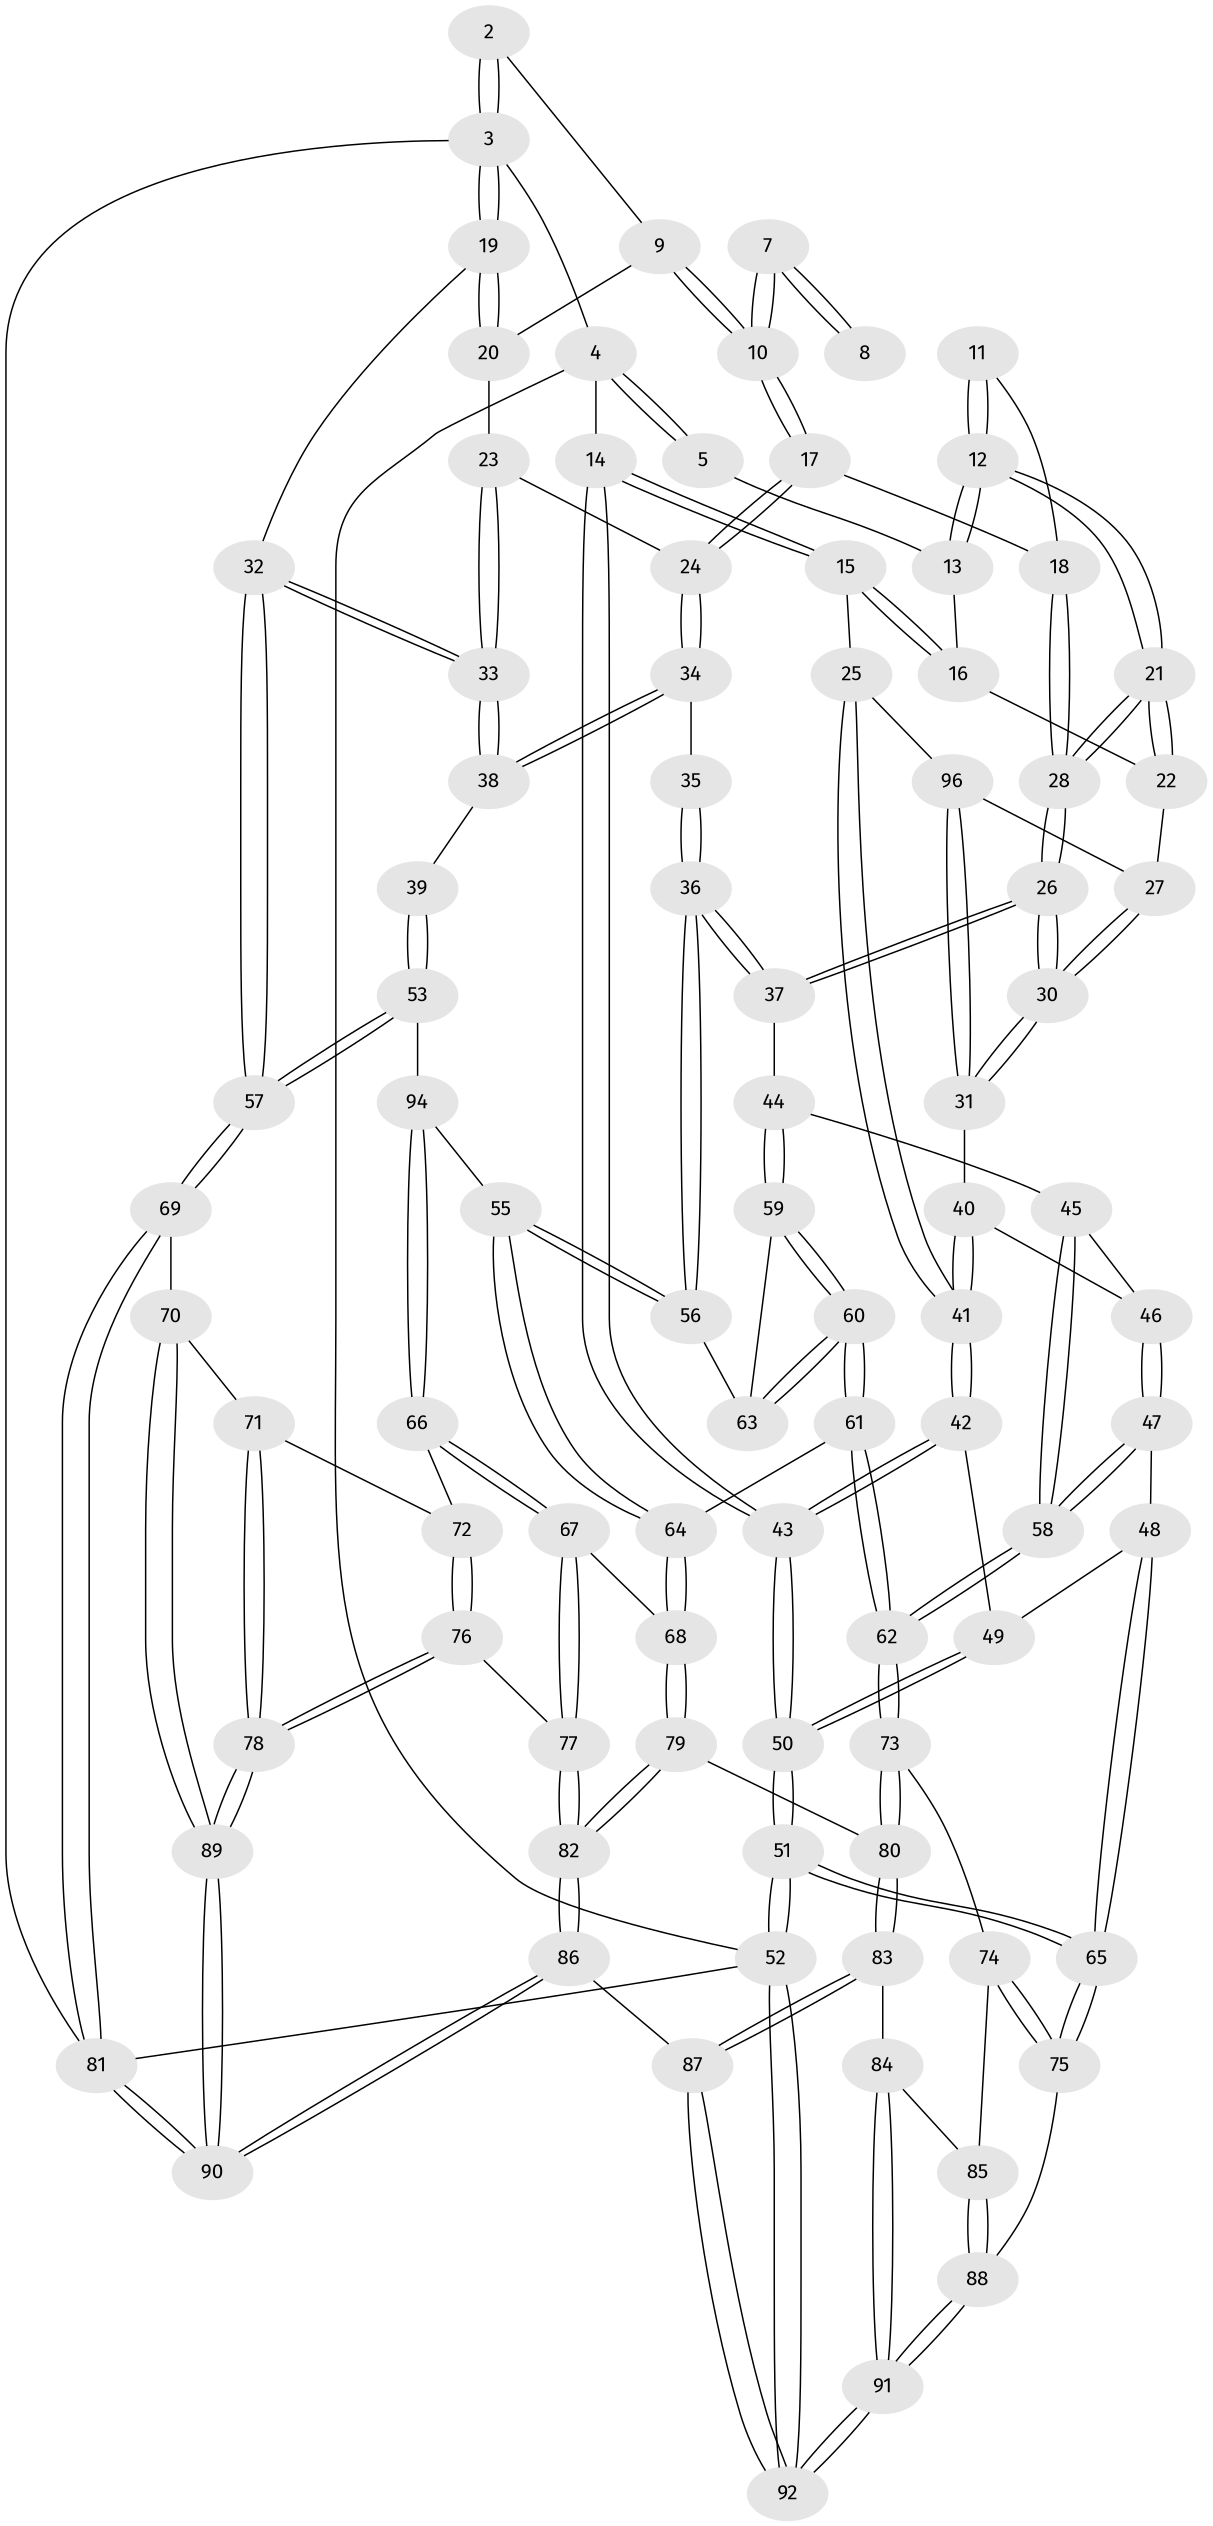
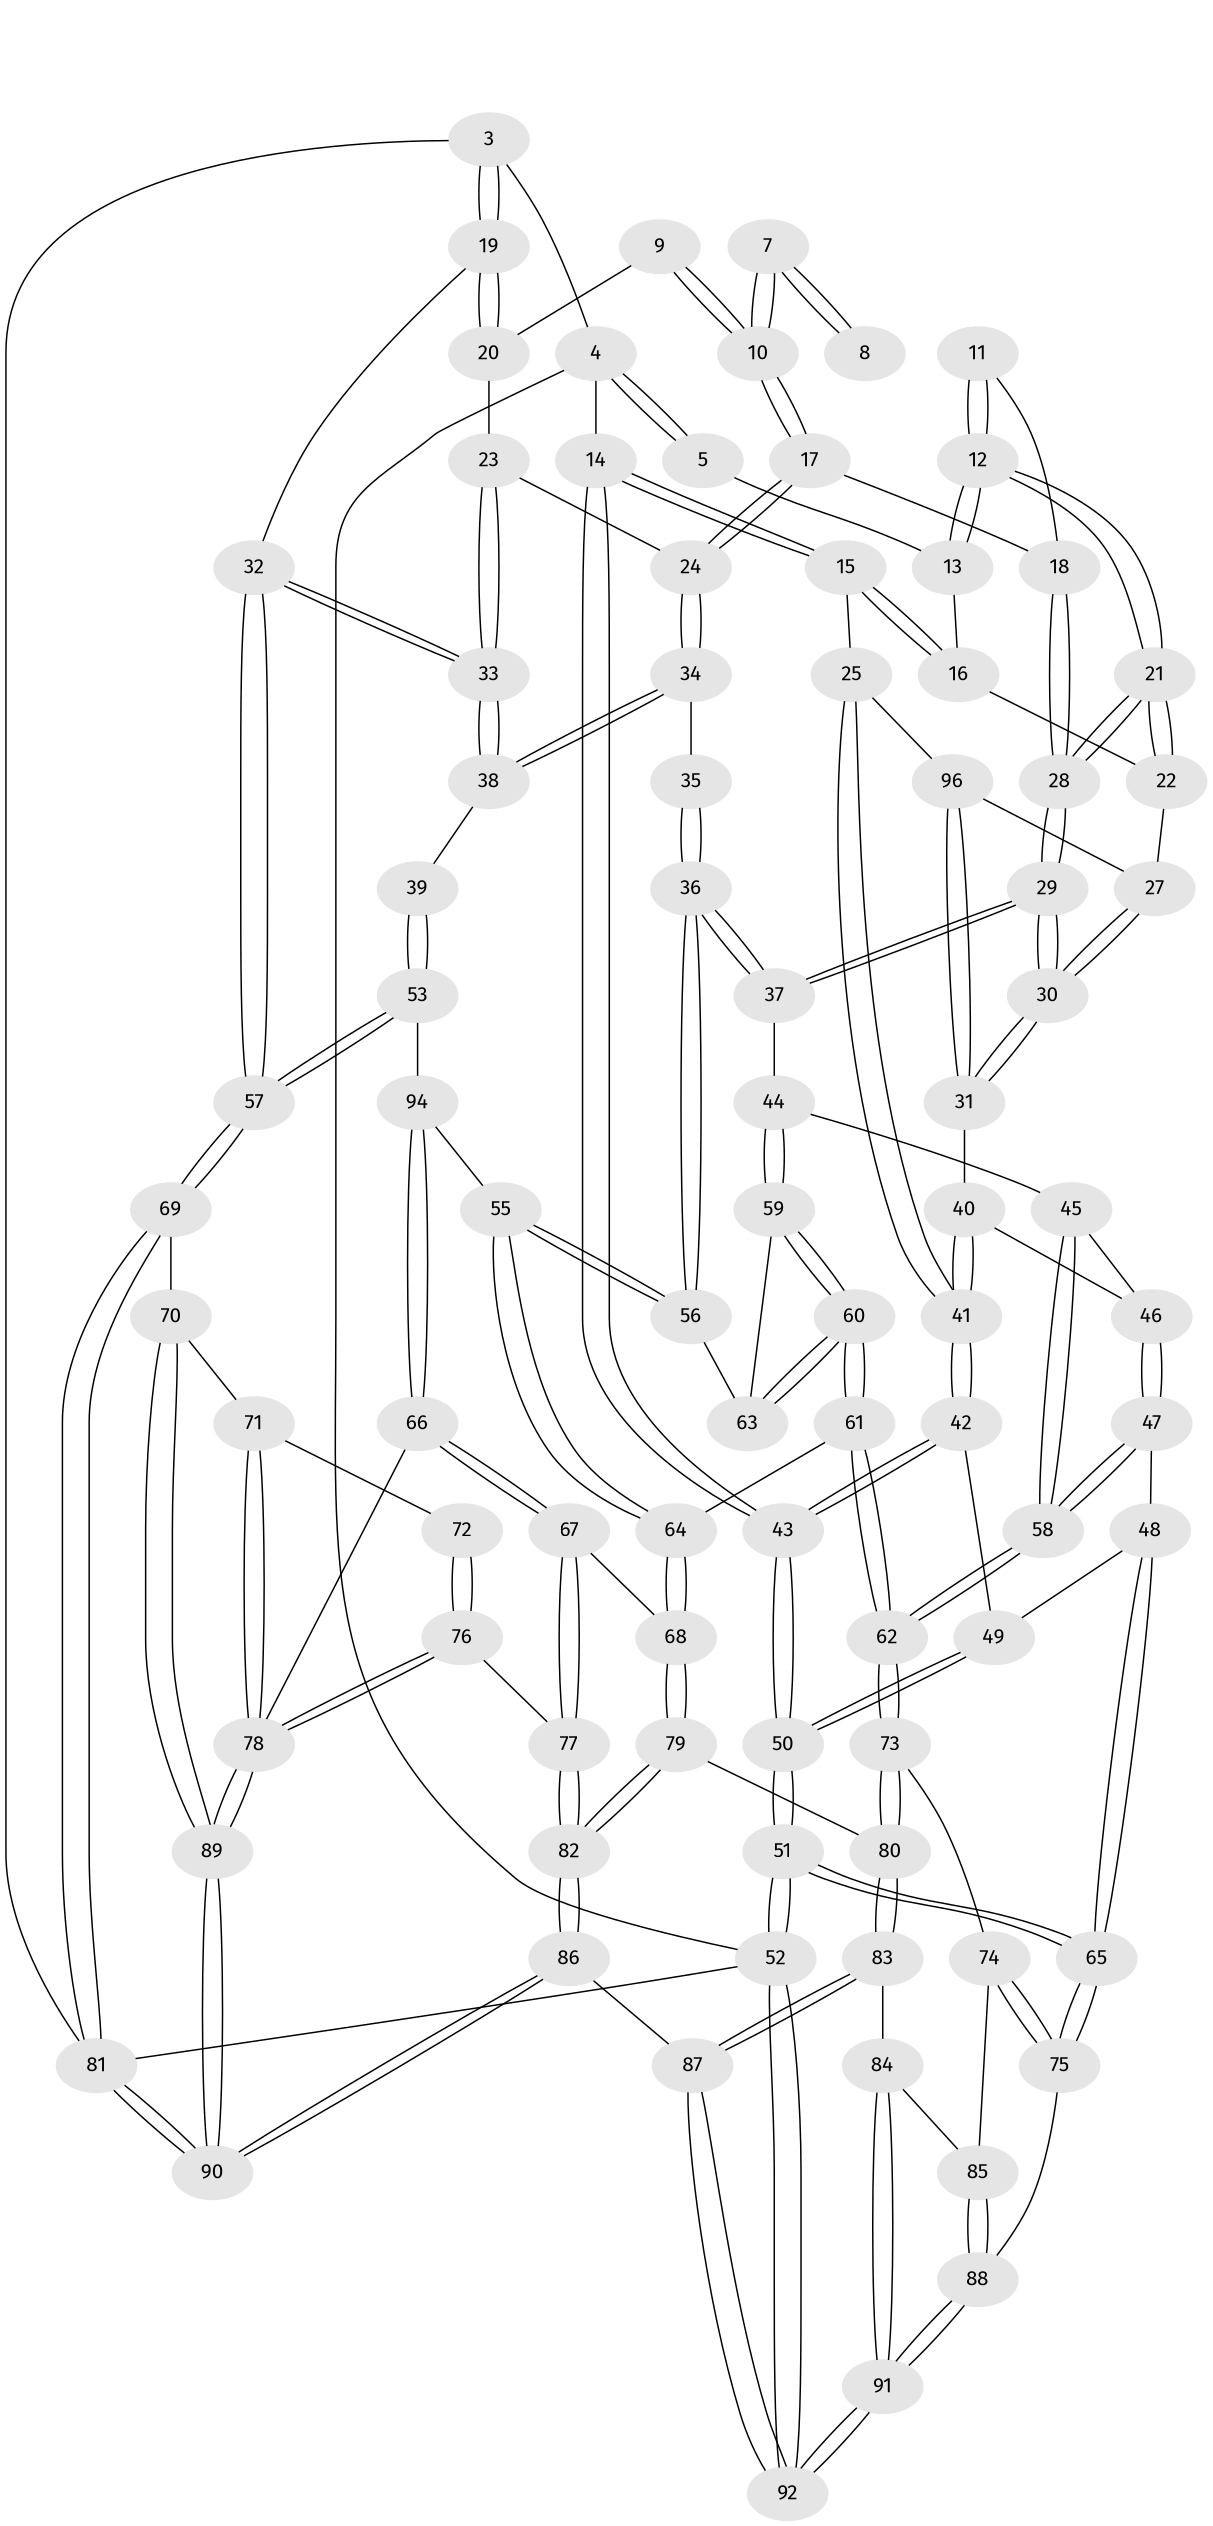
node "2": removed
node "26": label "26" -> "29"
edge "66" -- "72": now "66" -- "78"
